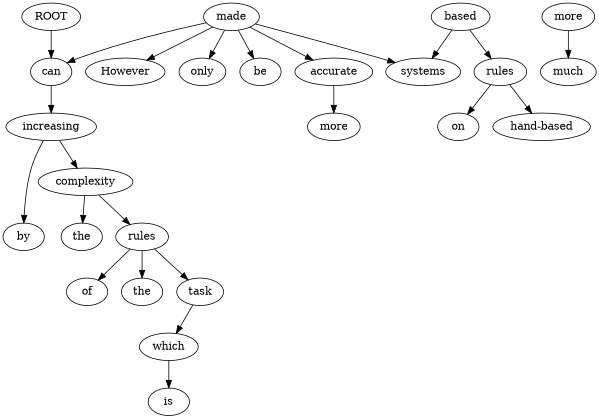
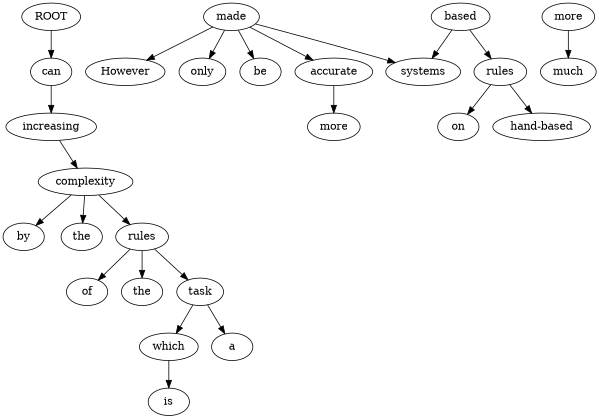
edge "made" -> "can": removed
edge "increasing" -> "by": now "complexity" -> "by"
node "a": added
